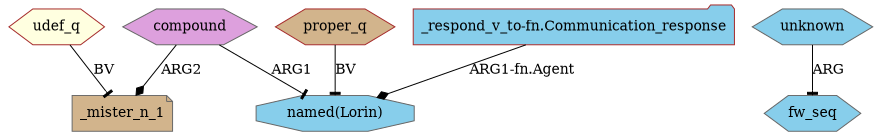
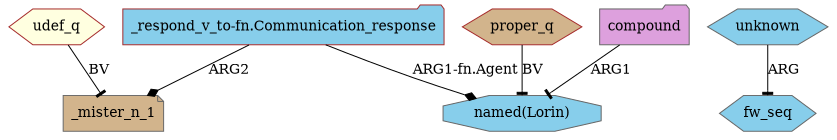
node "compound": shape hexagon -> folder
edge "compound" -> "_mister_n_1": now "_respond_v_to-fn.Communication_response" -> "_mister_n_1"
